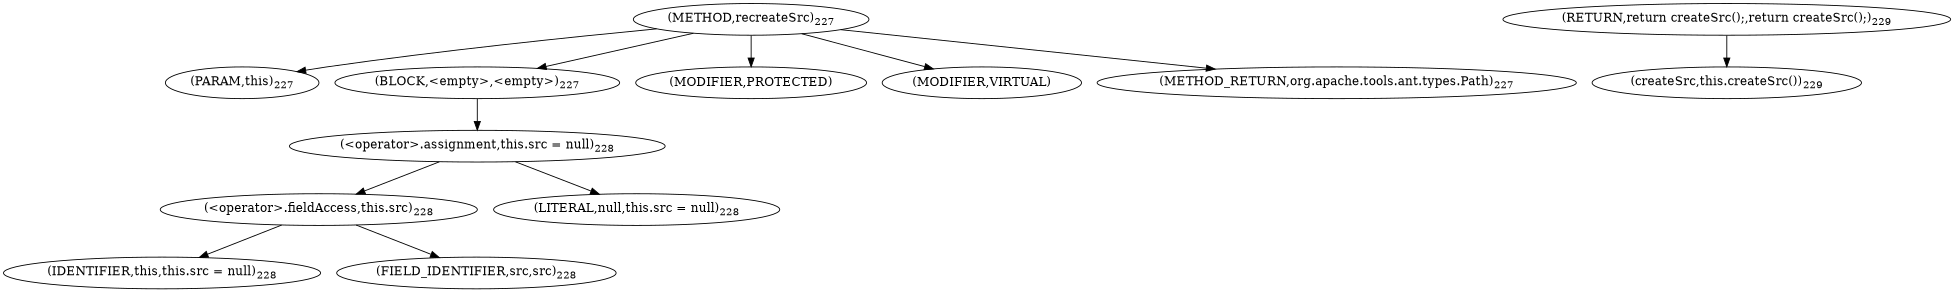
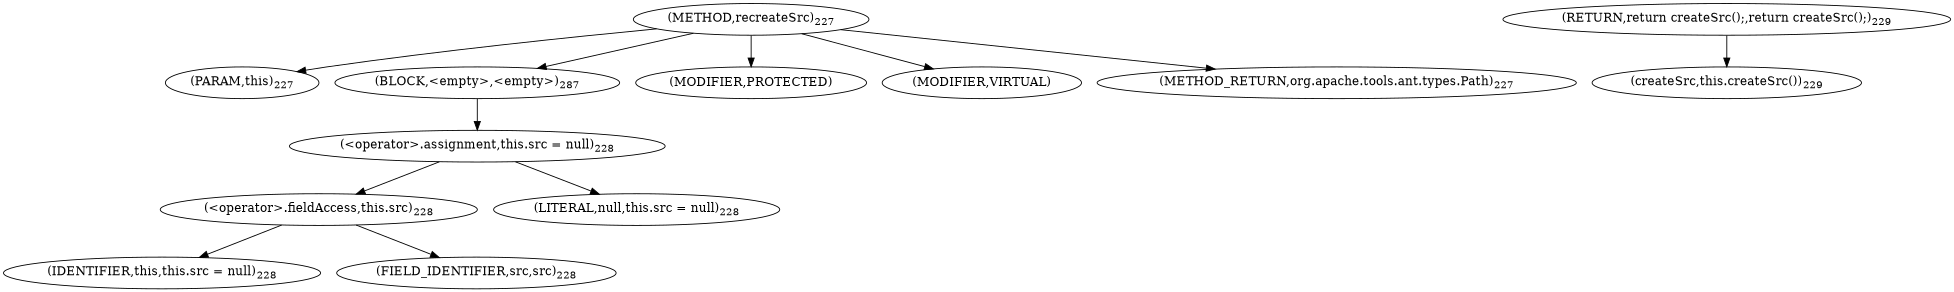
node "(BLOCK,<empty>,<empty>)": text "227" -> "287"
